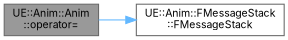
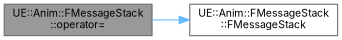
node "UE::Anim::Anim ::operator=": label "UE::Anim::Anim ::operator=" -> "UE::Anim::FMessageStack ::operator="
